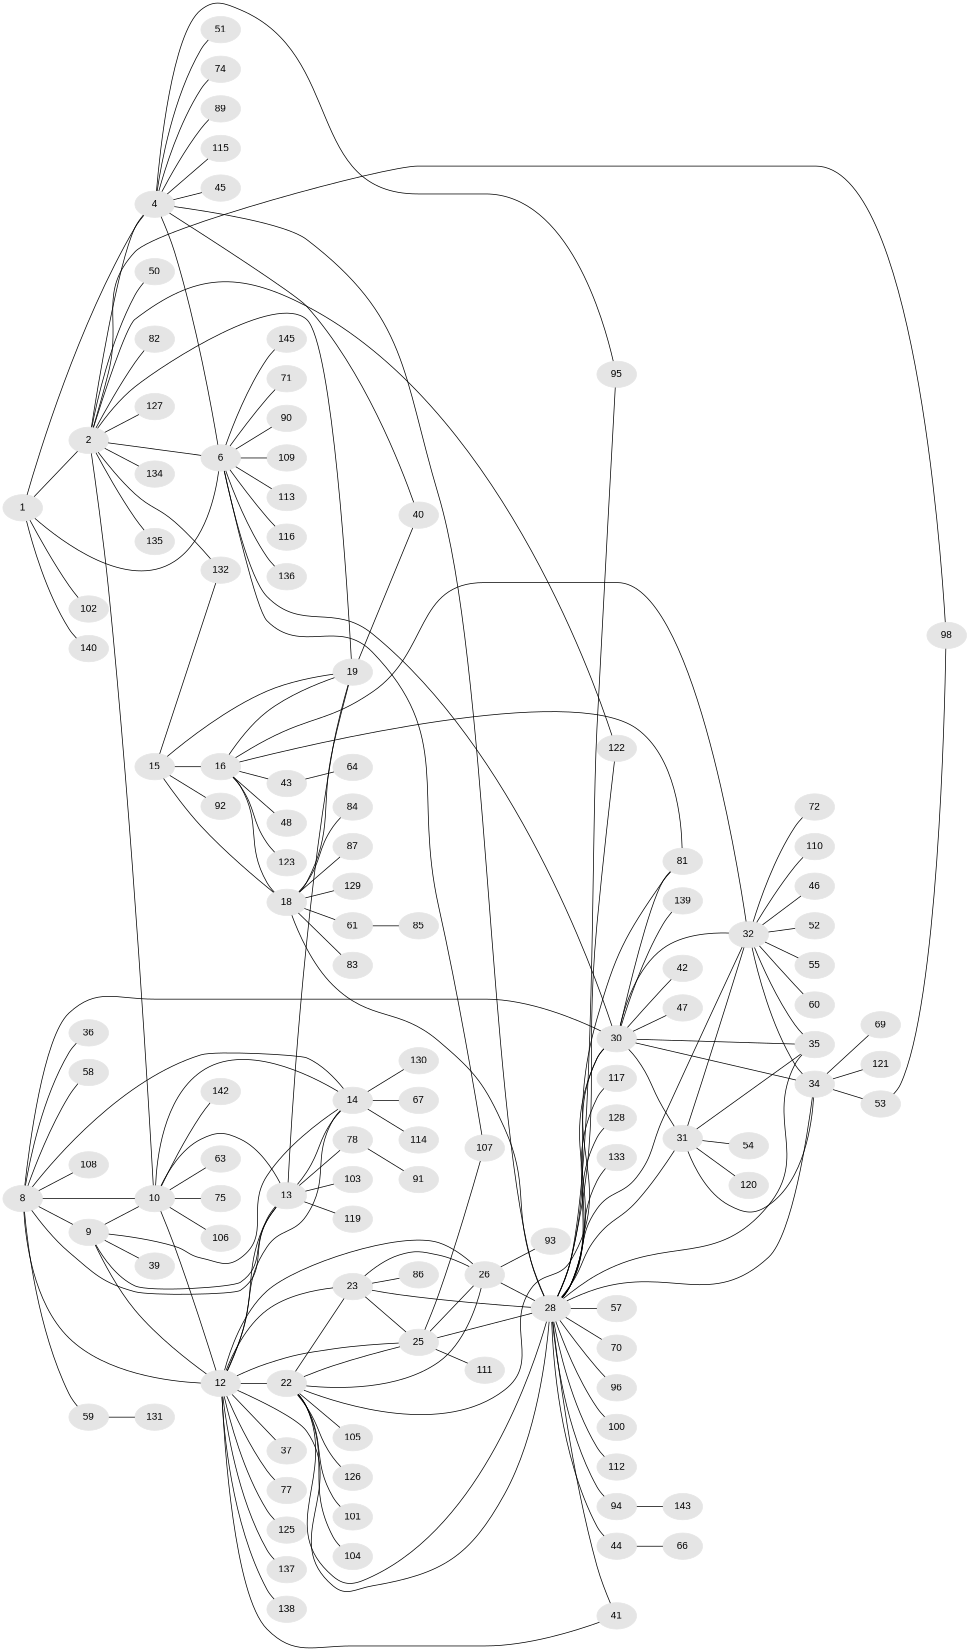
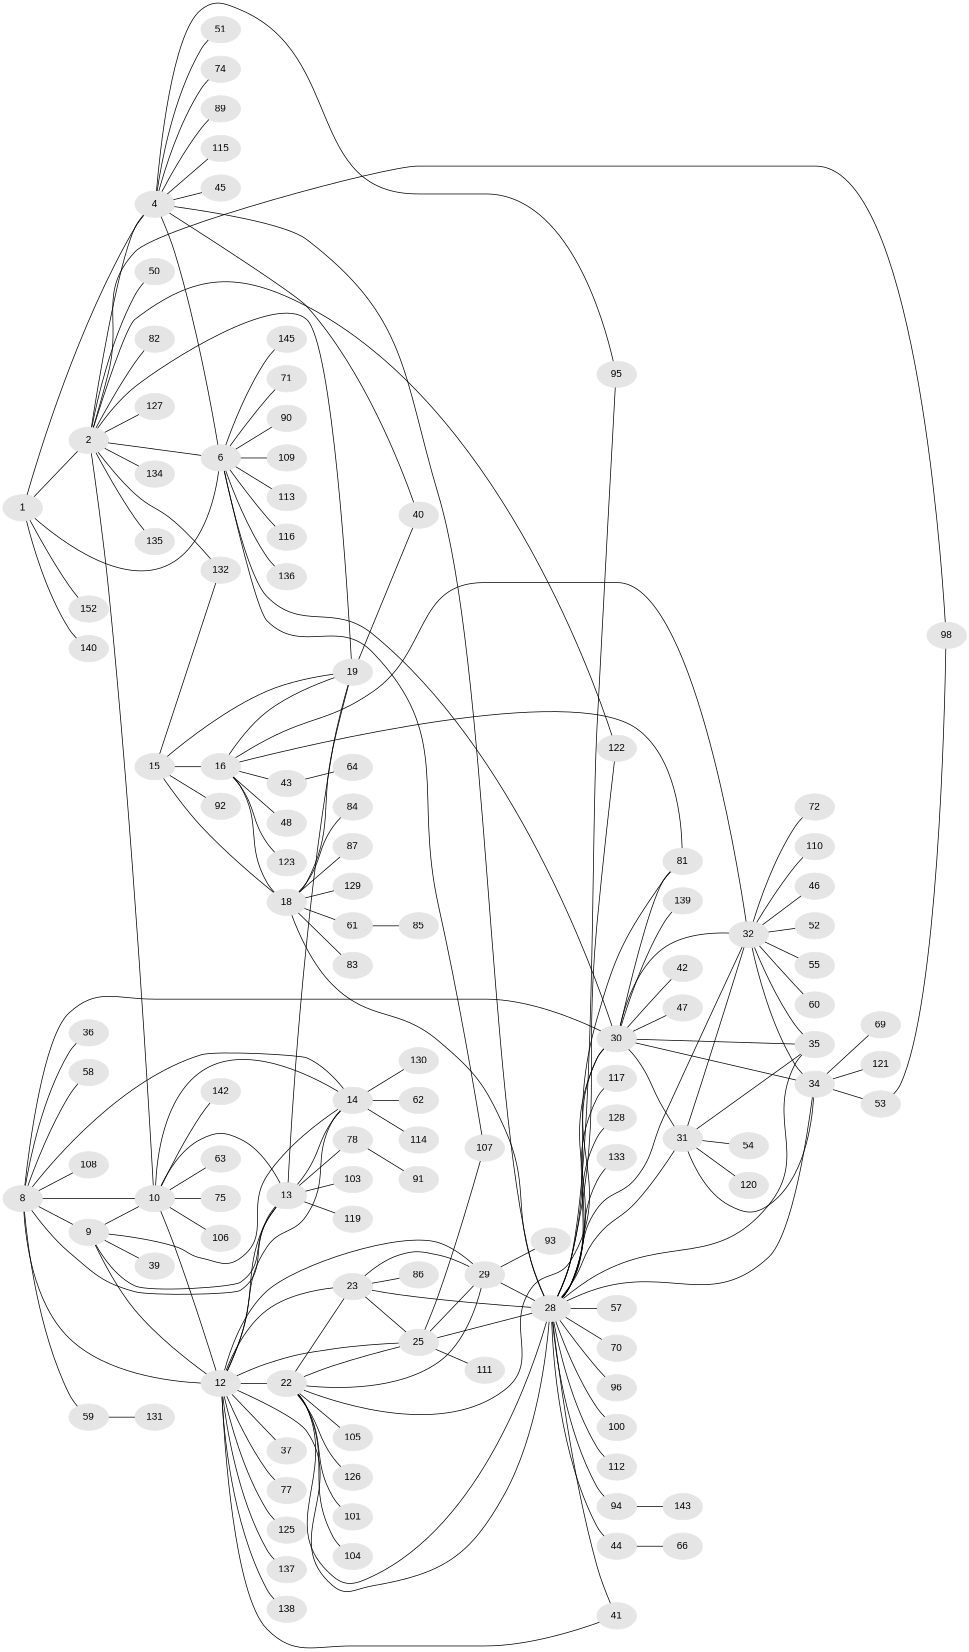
node "102": label "102" -> "152"
node "67": label "67" -> "62"
node "26": label "26" -> "29"
